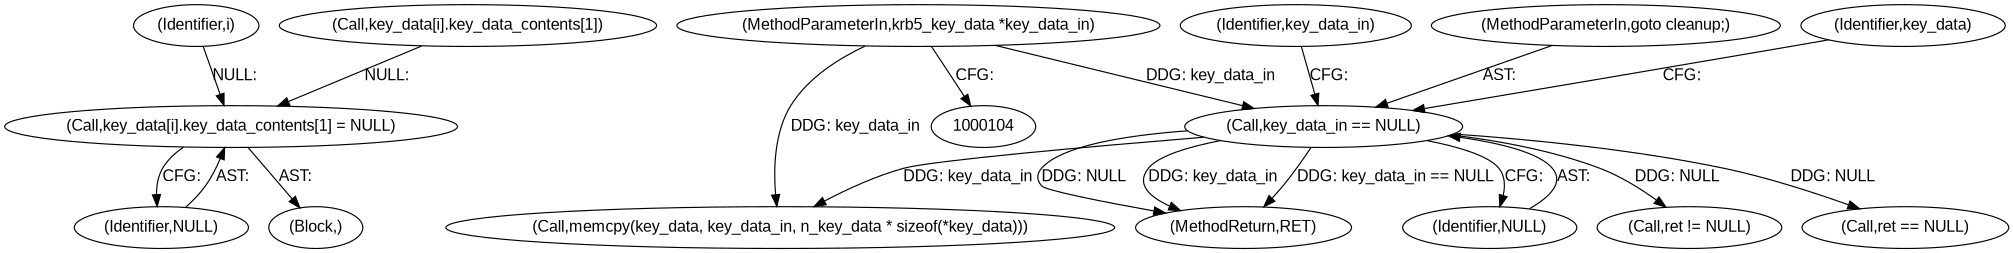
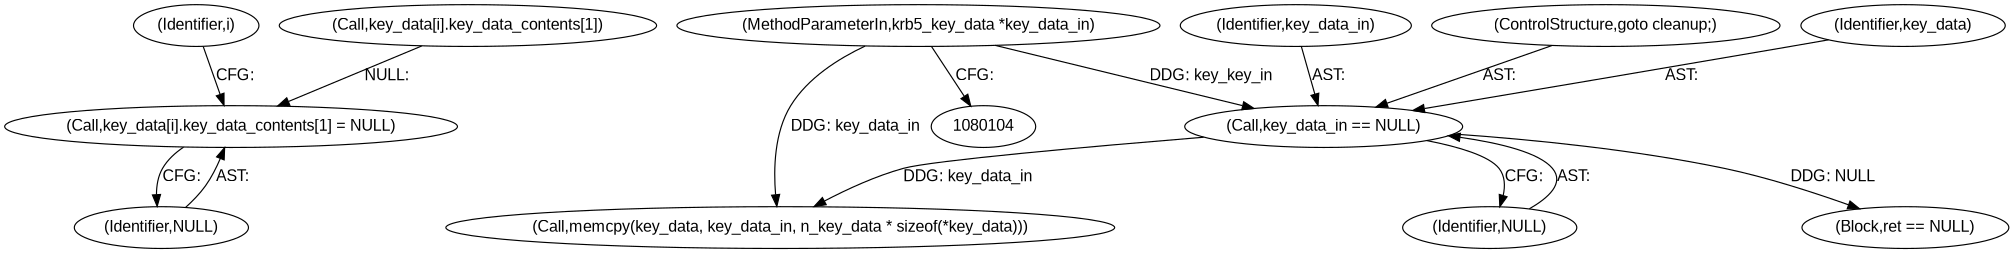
node "(MethodParameterIn,goto cleanup;)": label "(MethodParameterIn,goto cleanup;)" -> "(ControlStructure,goto cleanup;)"
edge "(Identifier,i)" -> "(Call,key_data[i].key_data_contents[1] = NULL)": label "NULL: " -> "CFG: "
edge "(MethodParameterIn,krb5_key_data *key_data_in)" -> "(Call,key_data_in == NULL)": label "DDG: key_data_in" -> "DDG: key_key_in"
edge "(Identifier,key_data_in)" -> "(Call,key_data_in == NULL)": label "CFG: " -> "AST: "
edge "(Identifier,key_data)" -> "(Call,key_data_in == NULL)": label "CFG: " -> "AST: "
node "1000104": label "1000104" -> "1080104"
node "(Block,)": removed
node "(MethodReturn,RET)": removed
node "(Call,ret != NULL)": removed
node "(Call,ret == NULL)": label "(Call,ret == NULL)" -> "(Block,ret == NULL)"
